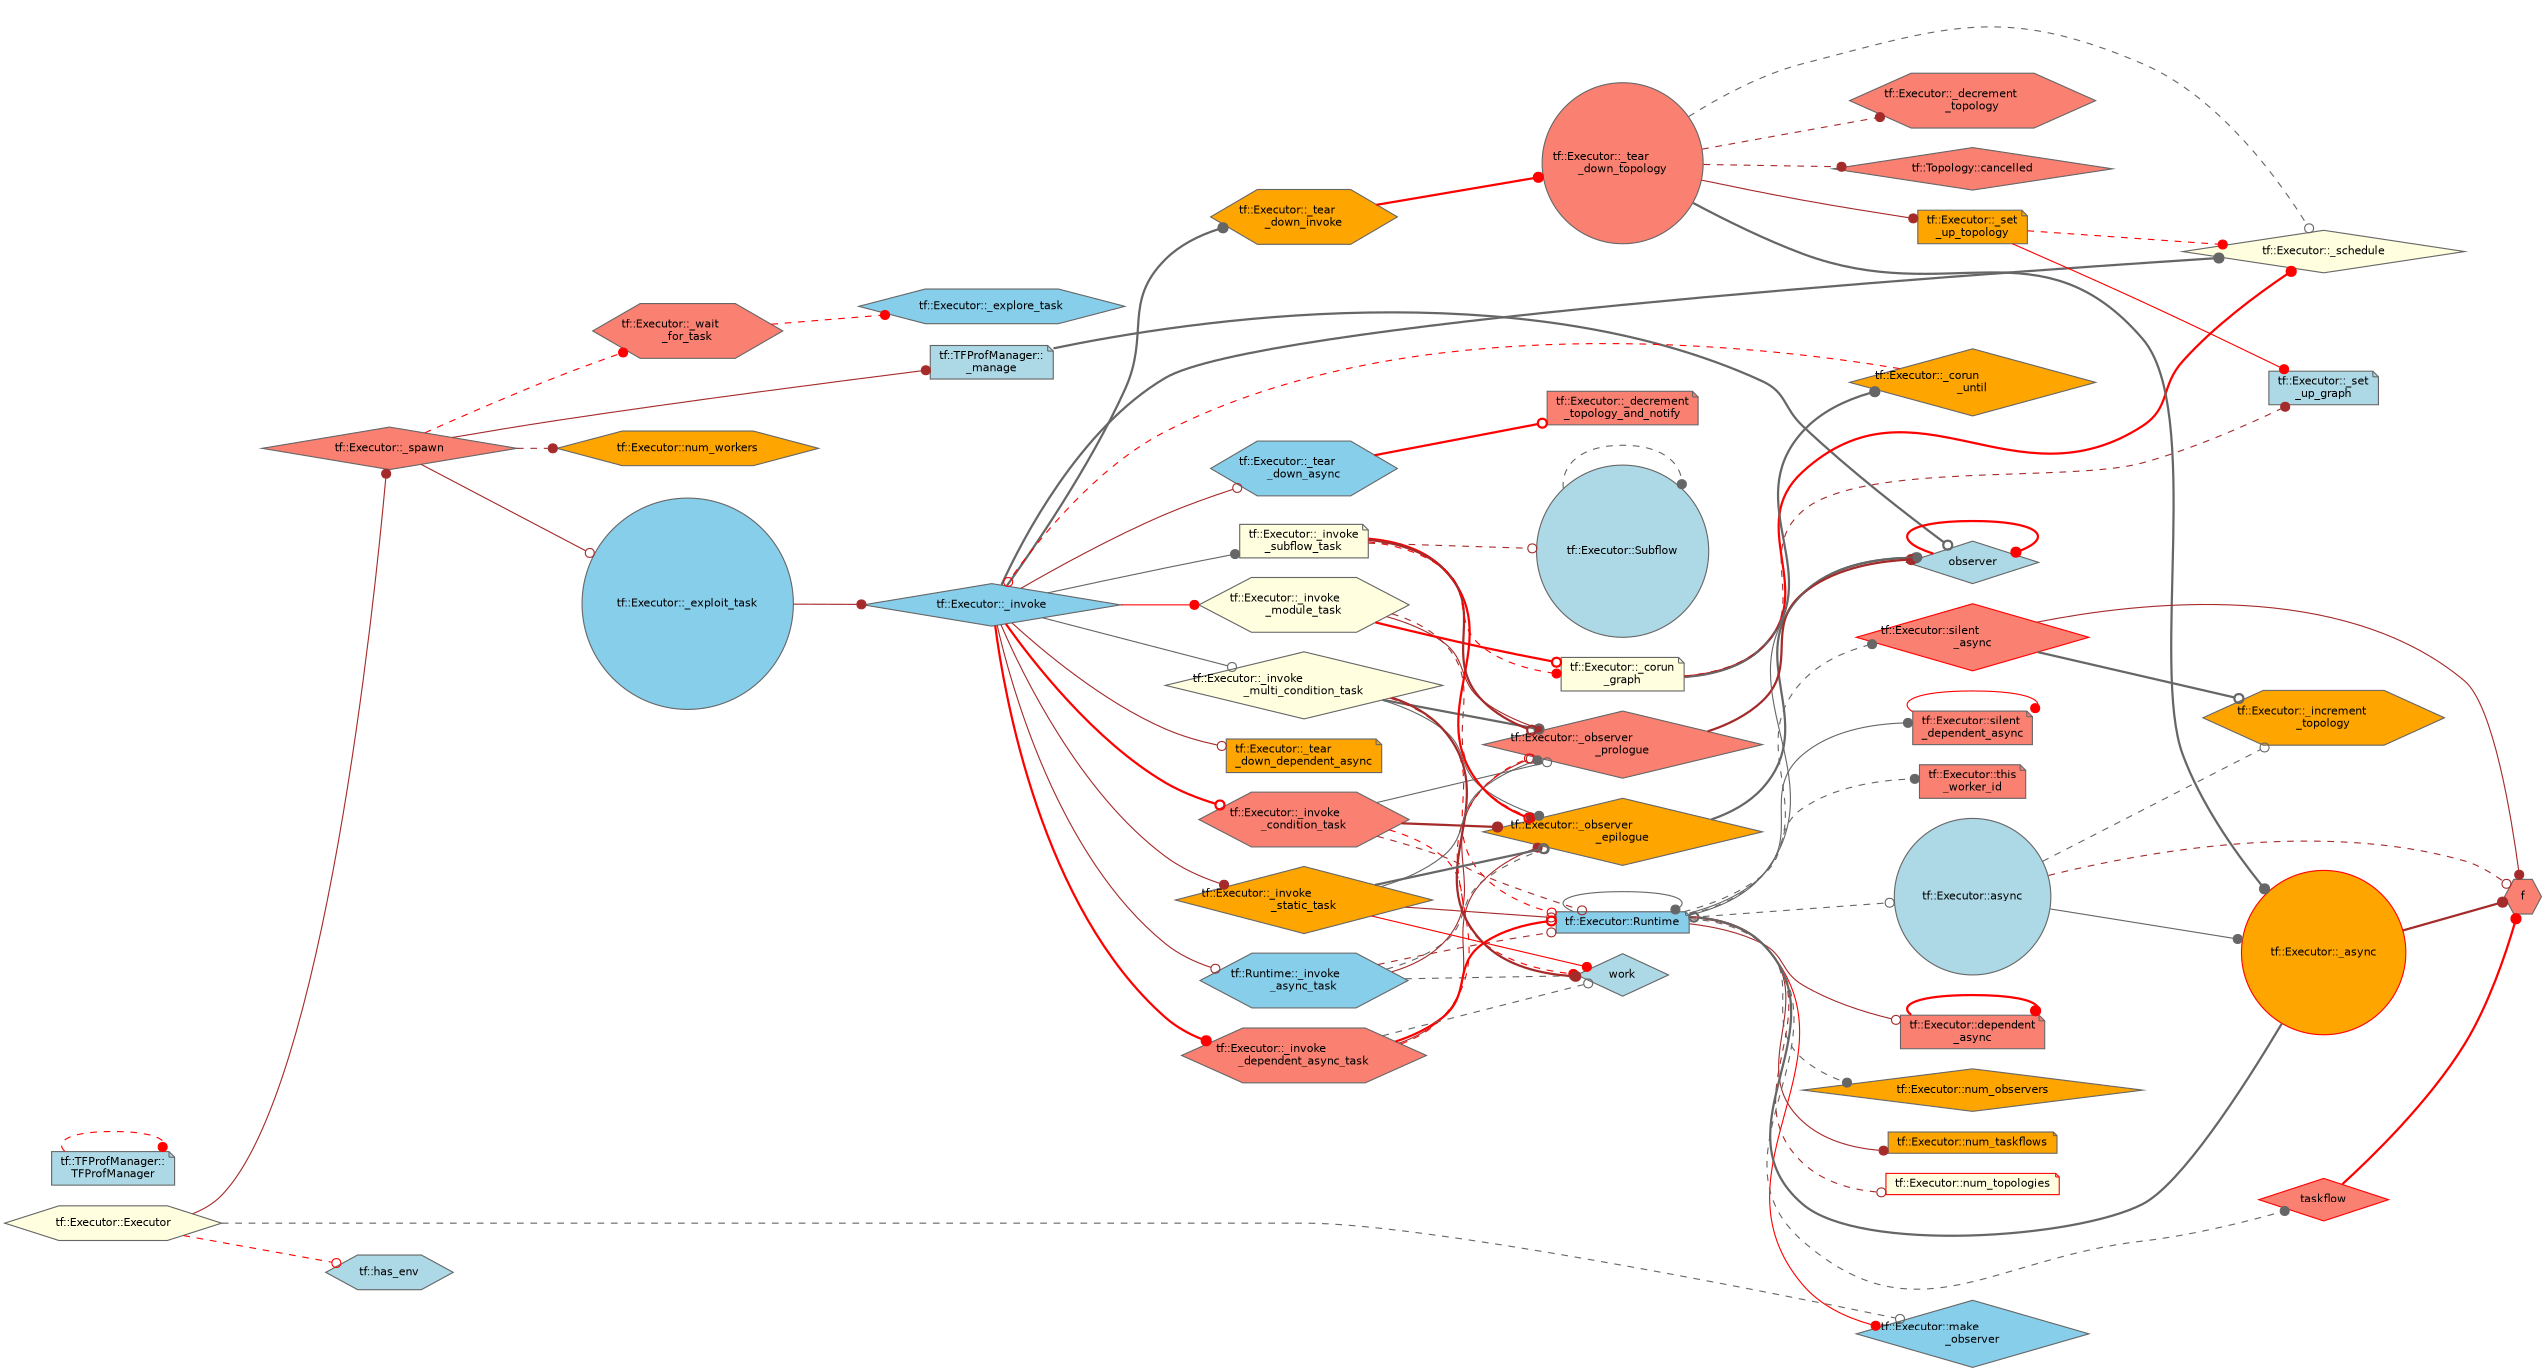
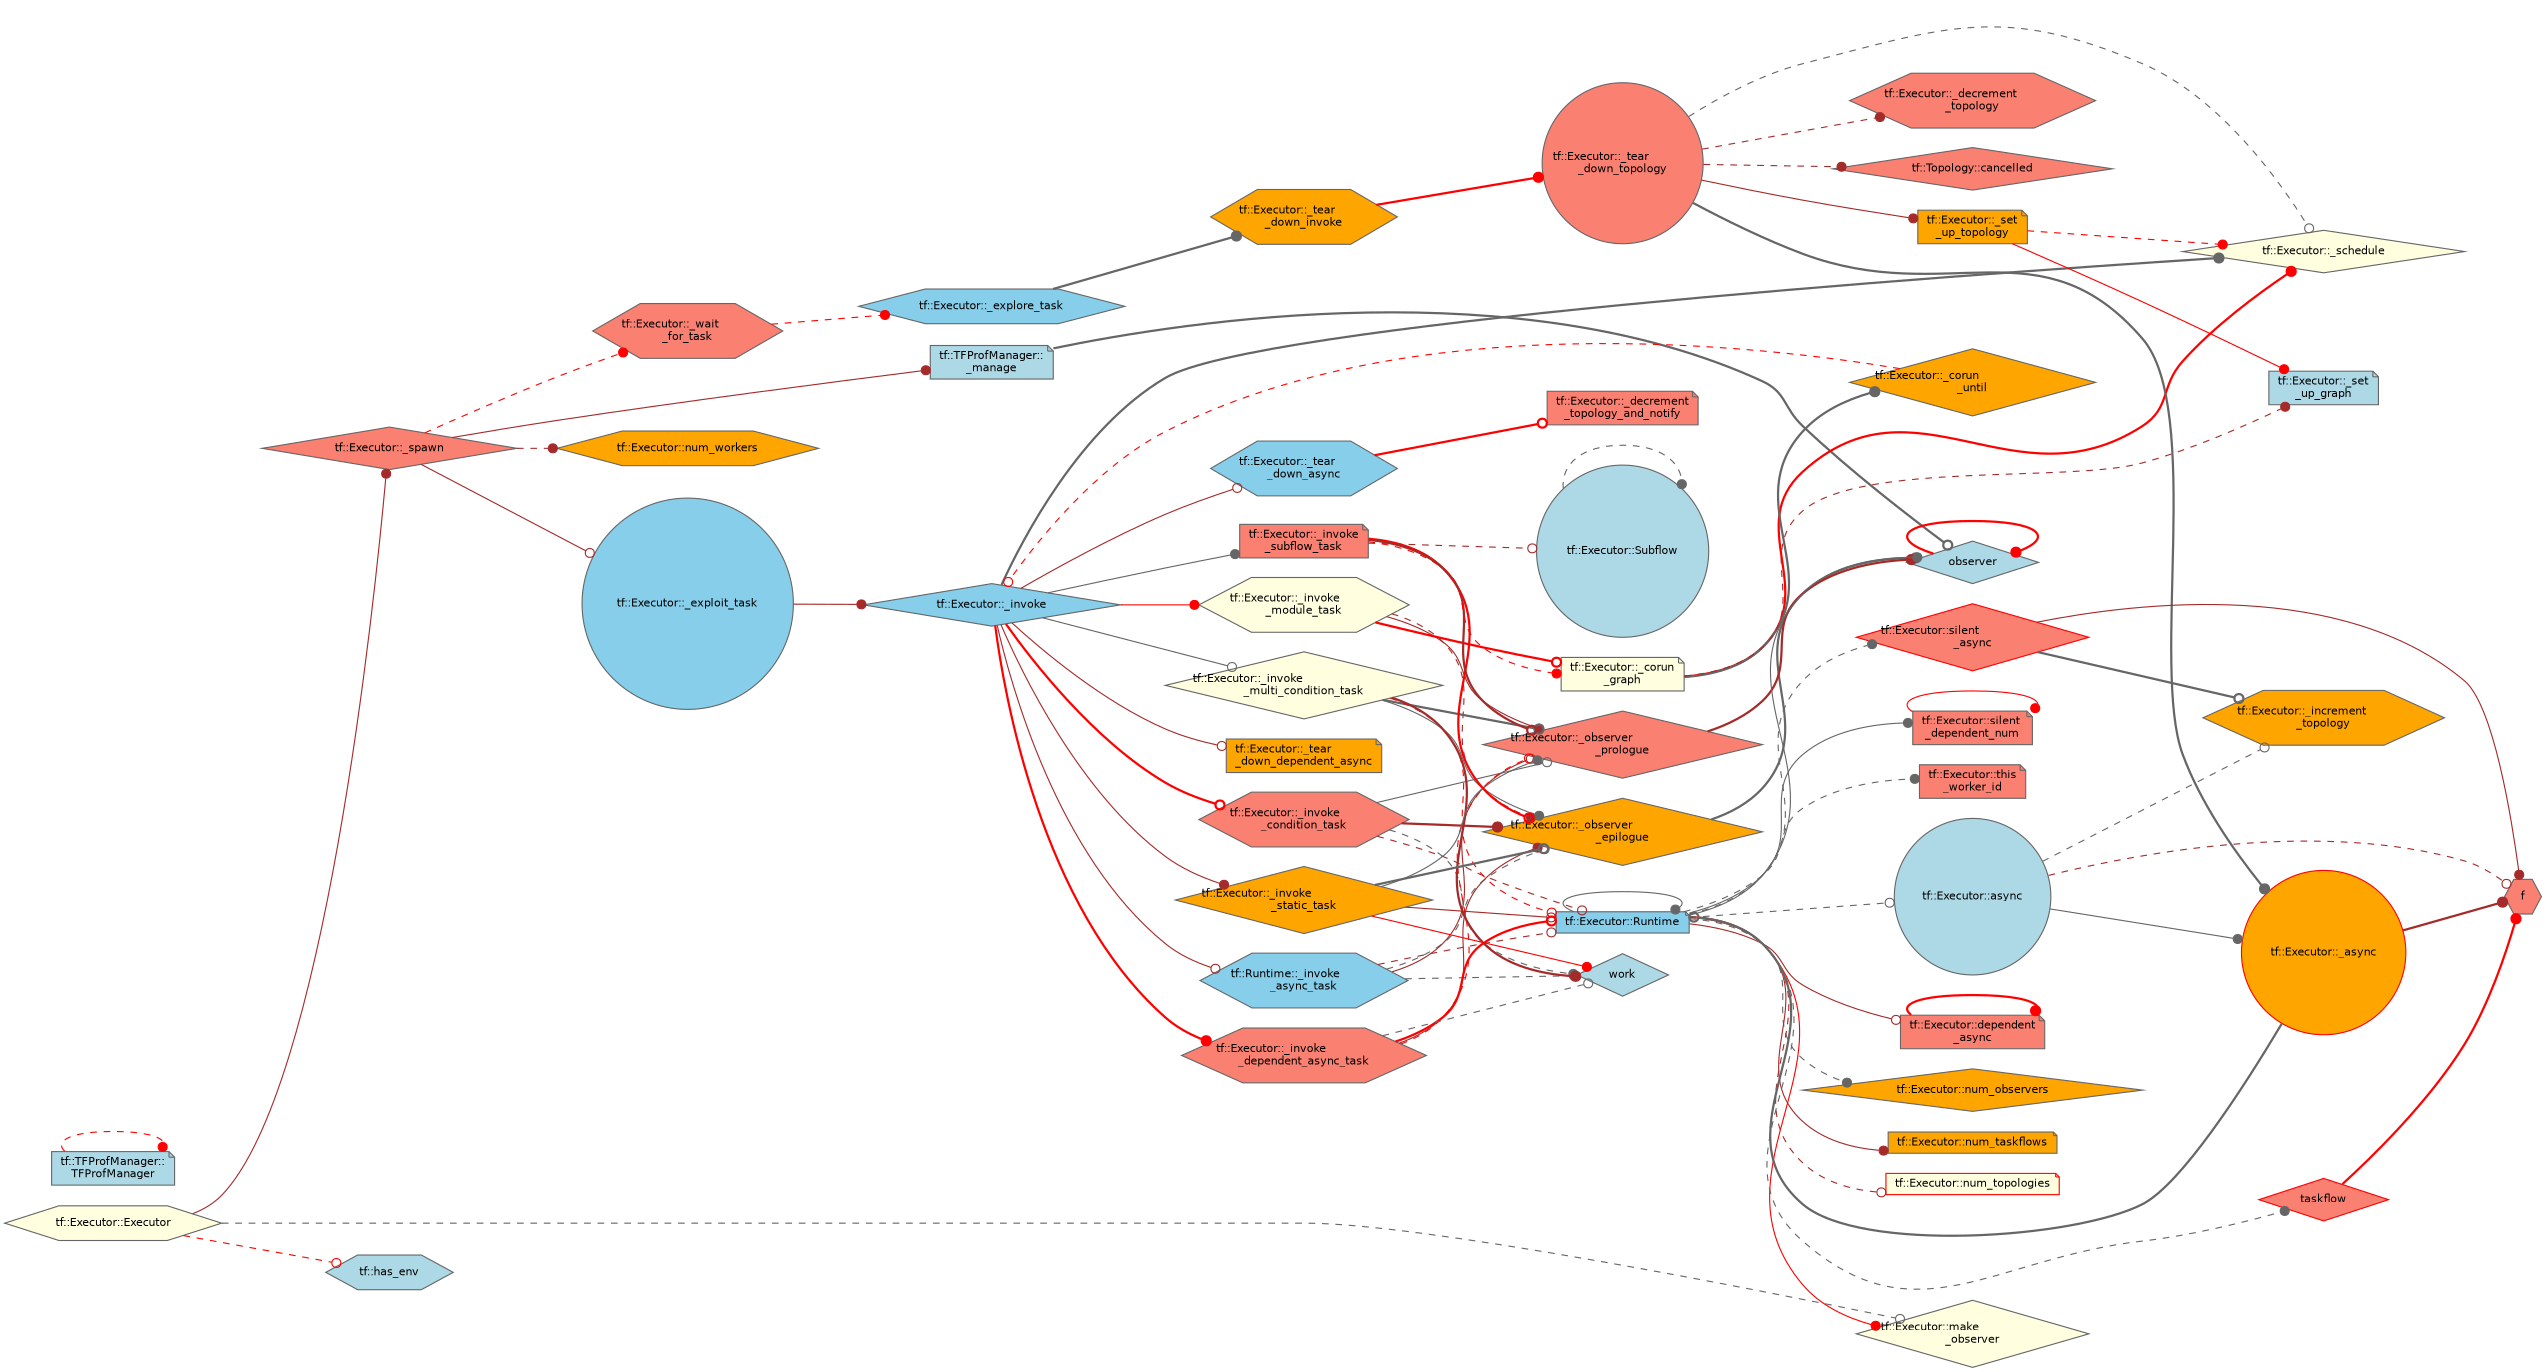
edge "tf::Executor::_invoke" -> "tf::Executor::_tear _down_invoke": now "tf::Executor::_explore_task" -> "tf::Executor::_tear _down_invoke"
node "tf::Executor::_invoke _subflow_task": fillcolor lightyellow -> salmon
node "tf::Executor::silent _dependent_async": label "tf::Executor::silent _dependent_async" -> "tf::Executor::silent _dependent_num"
edge "tf::Executor::_invoke _condition_task" -> "work": color red -> gray40
node "tf::Executor::make _observer": fillcolor skyblue -> lightyellow
